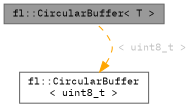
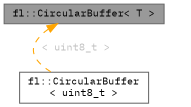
edge "fl::CircularBuffer< T >" -> "fl::CircularBuffer < uint8_t >": reversed
